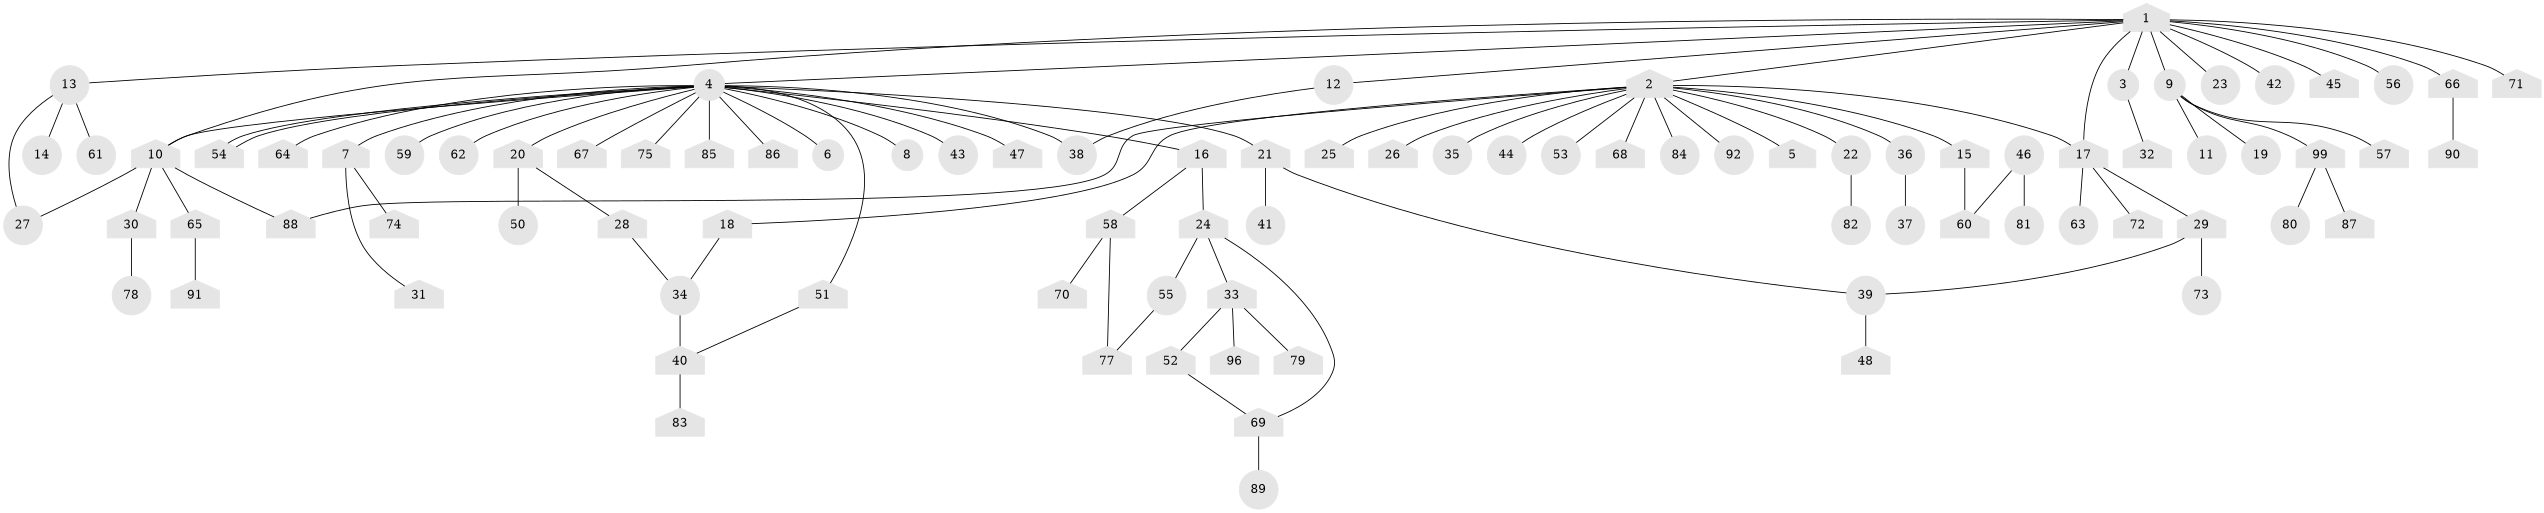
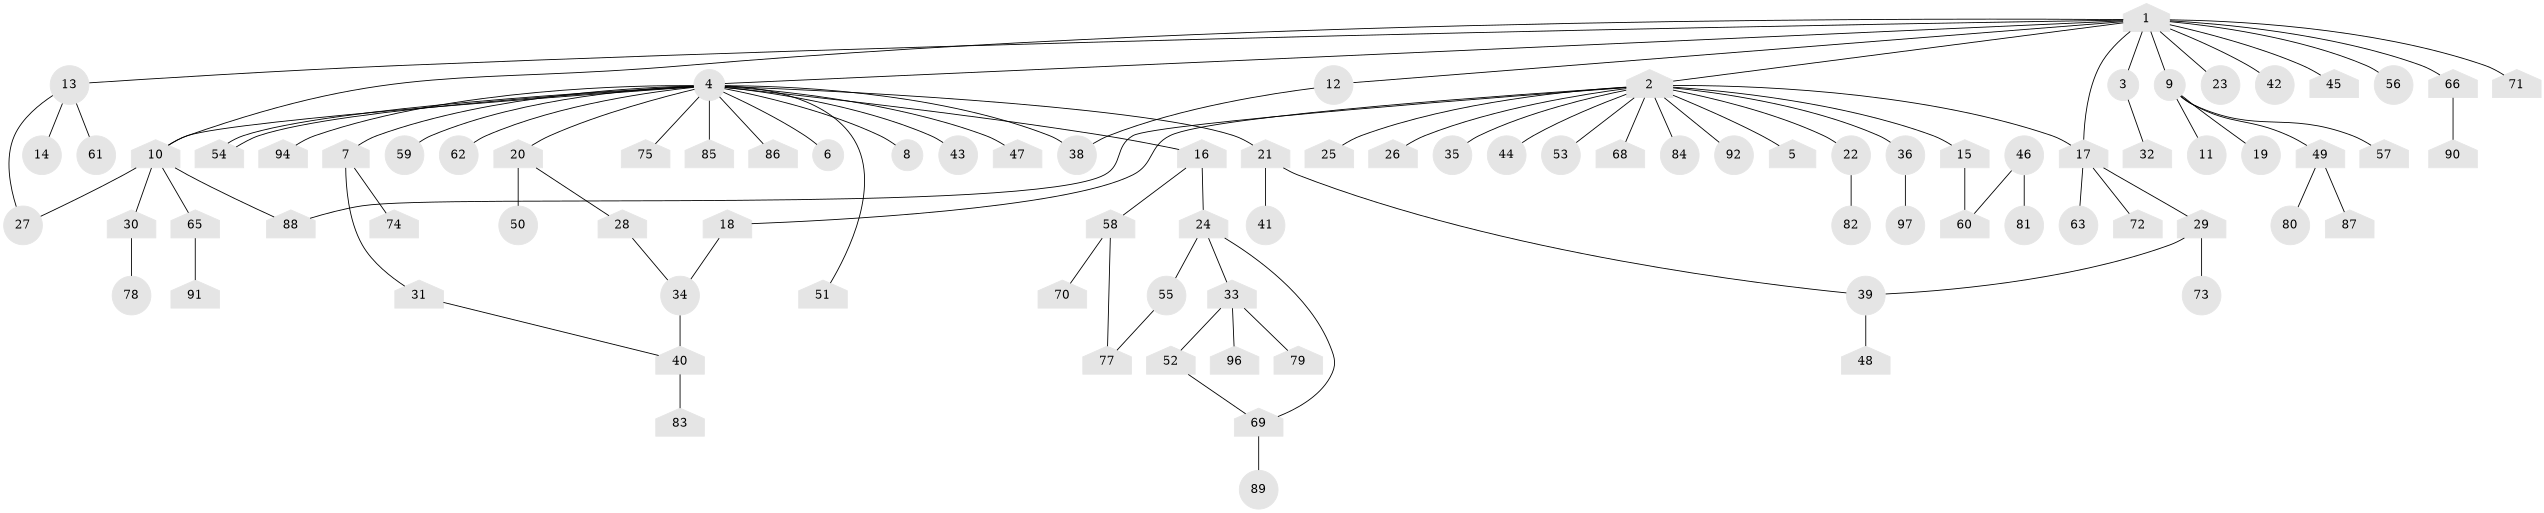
node "64": label "64" -> "94"
node "67": removed
node "99": label "99" -> "49"
node "37": label "37" -> "97"
edge "51" -- "40": now "31" -- "40"
